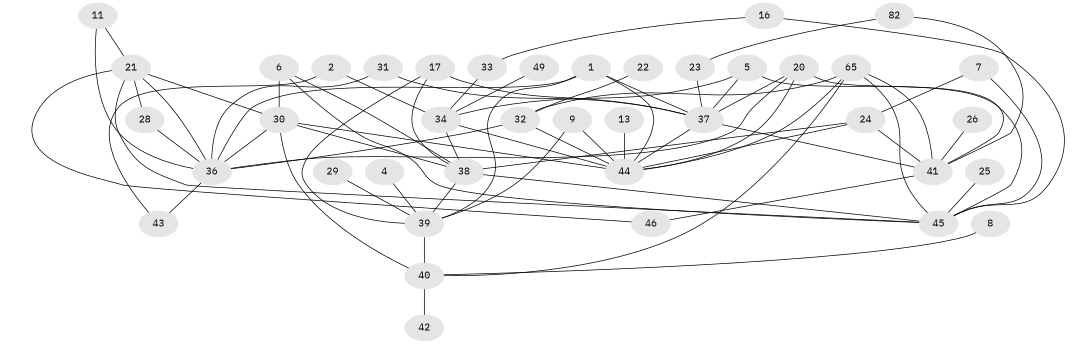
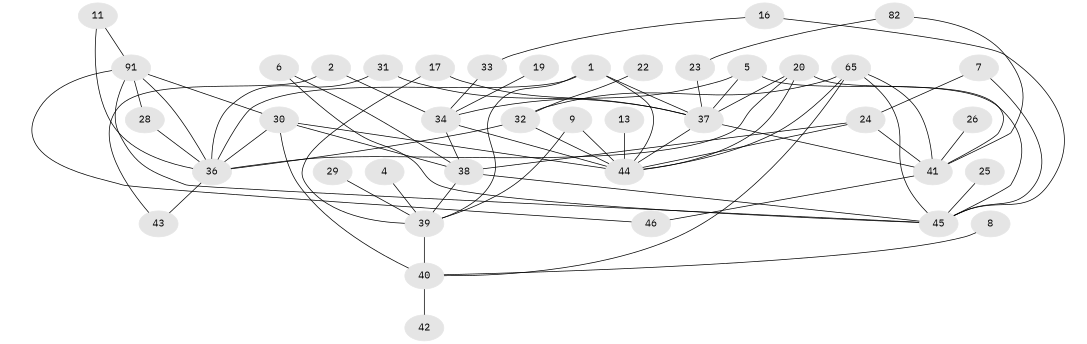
node "21": label "21" -> "91"
node "49": label "49" -> "19"
edge "6" -- "30": removed
edge "17" -- "38": removed
